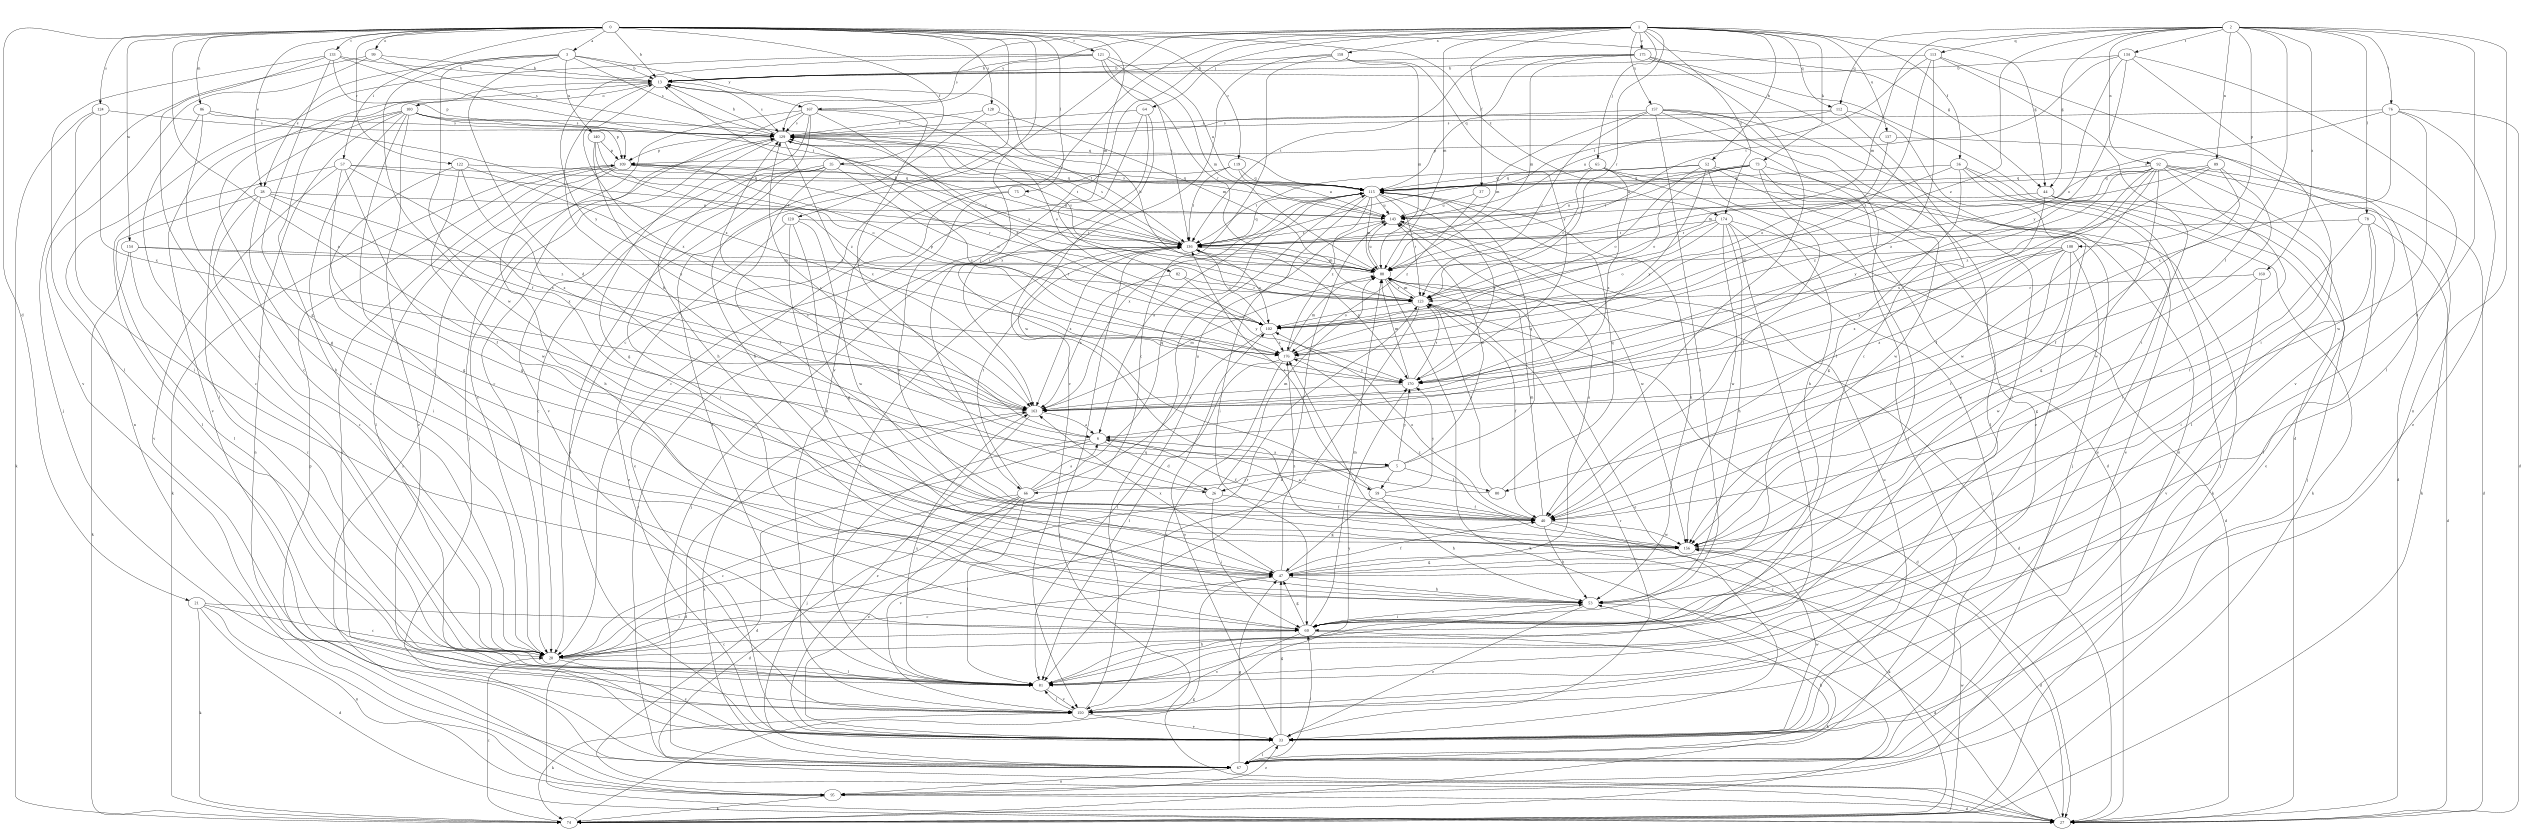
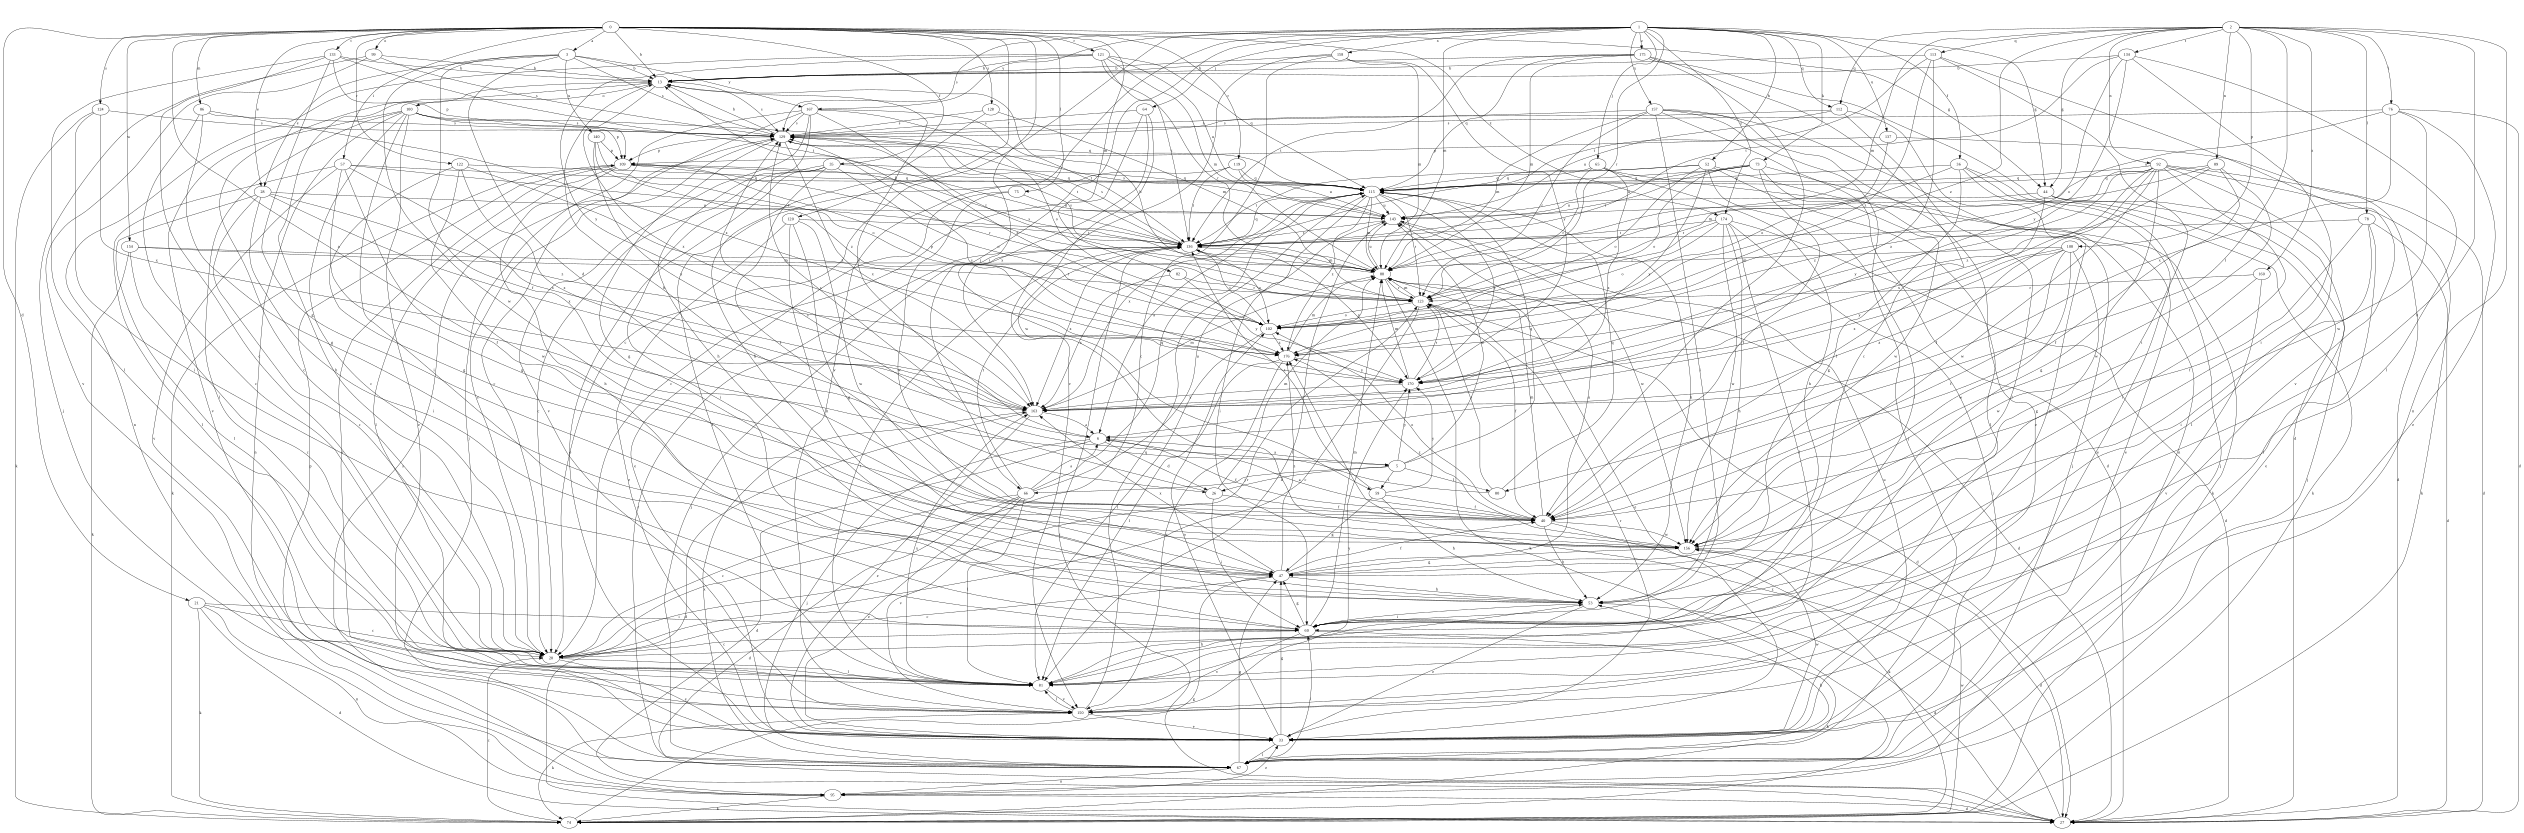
edge "121" -> "115": added, label "q"
node "37": removed
